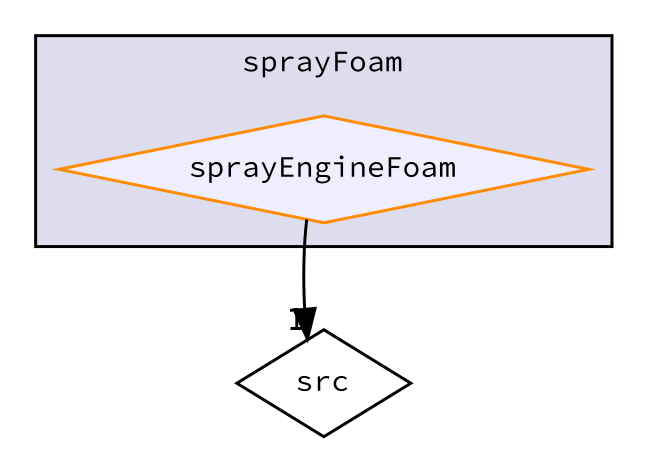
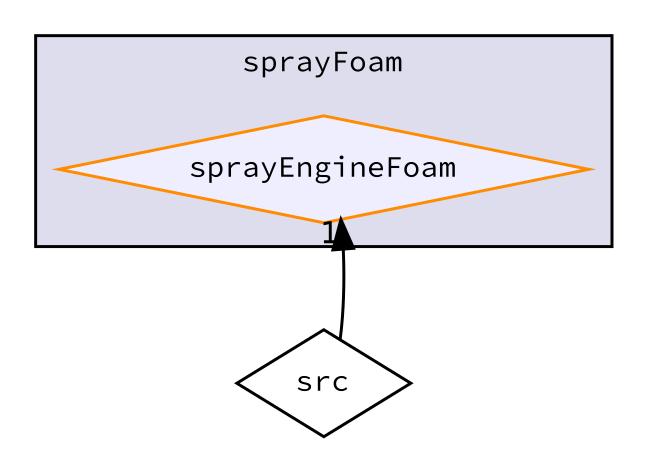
edge "sprayEngineFoam" -> "src": reversed
